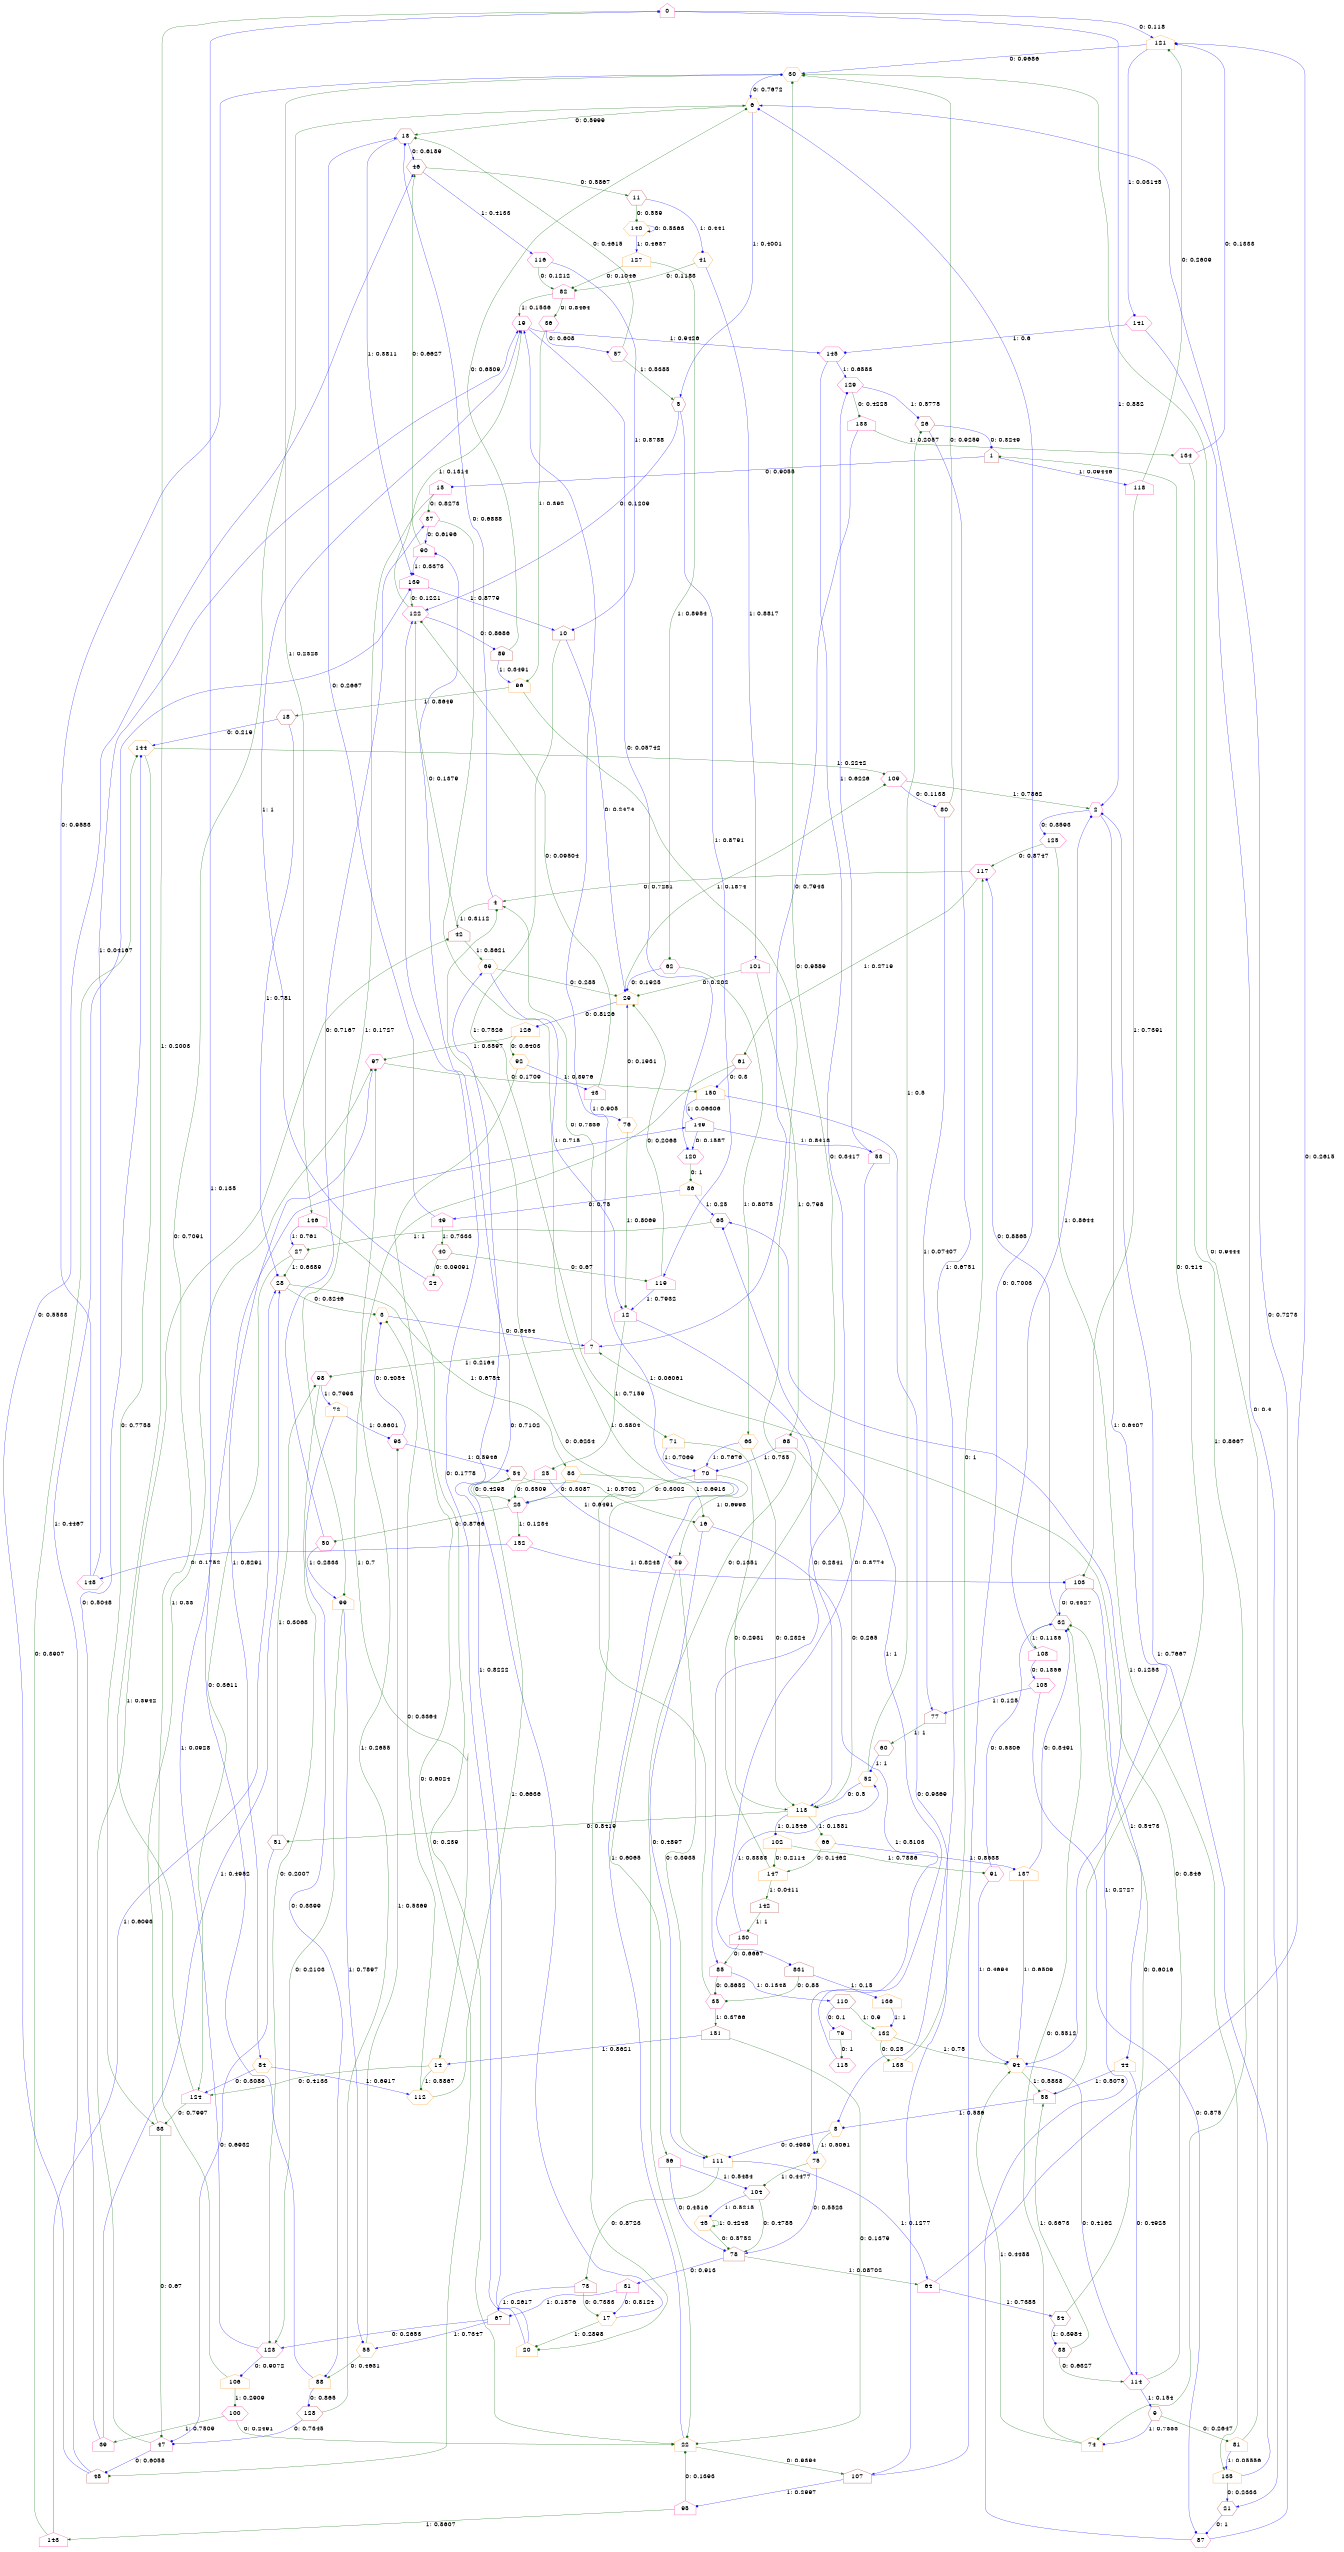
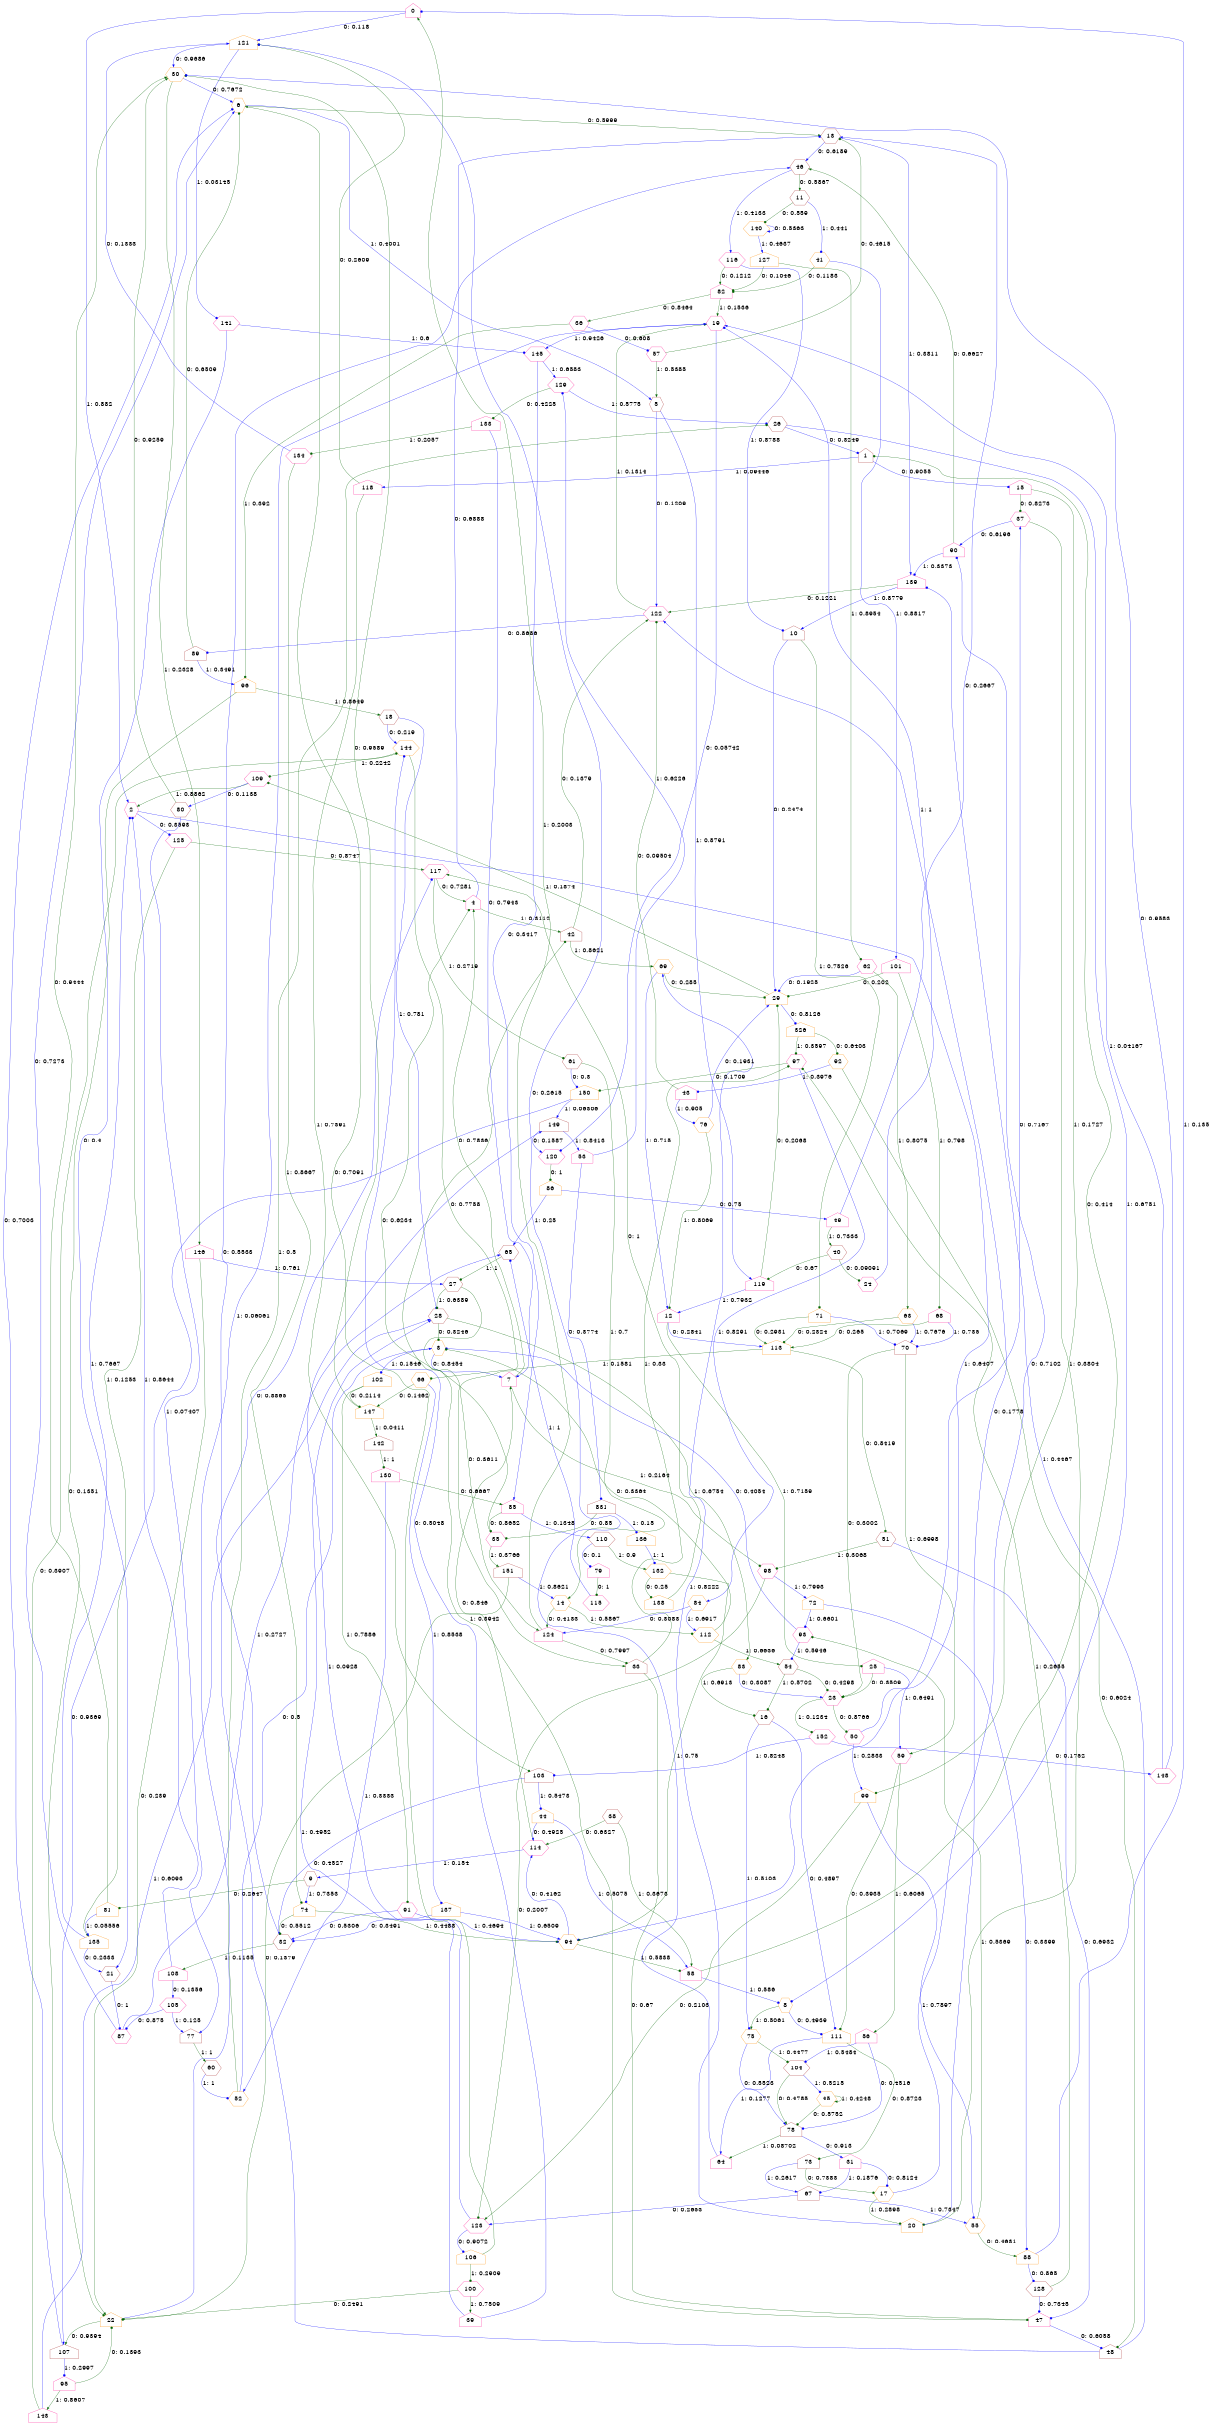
edge "109" -> "2": label "1: 0.7862   " -> "1: 0.8862   "
node "126": label "126" -> "326"
edge "52" -> "113": now "52" -> "3"
edge "113" -> "102": now "3" -> "102"
node "34": removed
